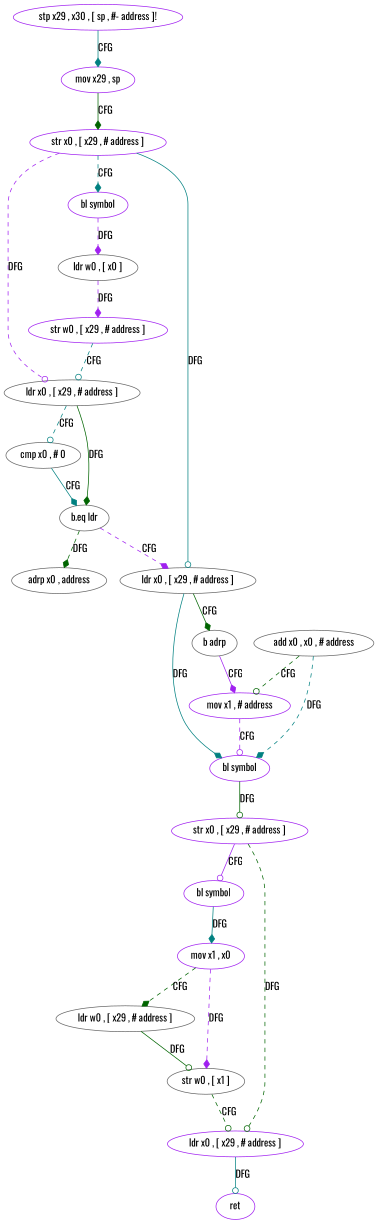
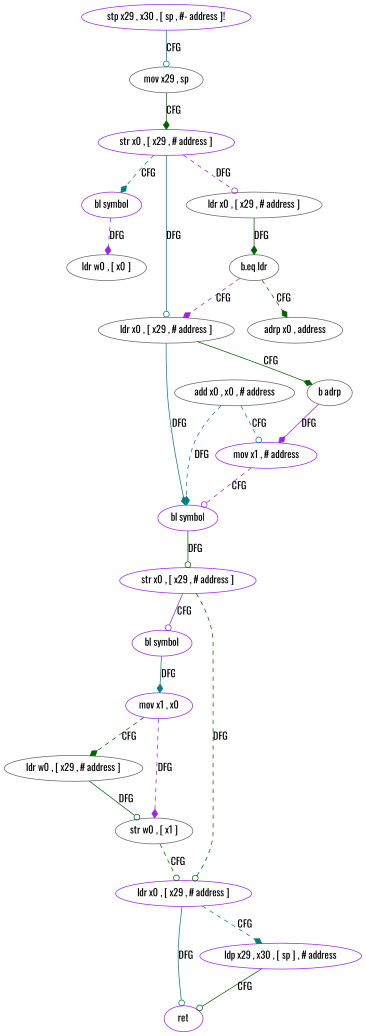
edge "stp x29 , x30 , [ sp , #- address ]!" -> "mov x29 , sp": arrowhead diamond -> odot
node "mov x29 , sp": color purple -> gray40
node "str w0 , [ x29 , # address ]": removed
node "cmp x0 , # 0": removed
edge "b.eq ldr" -> "adrp x0 , address": label "DFG" -> "CFG"
edge "add x0 , x0 , # address" -> "mov x1 , # address": color darkgreen -> teal
edge "b adrp" -> "mov x1 , # address": label "CFG" -> "DFG"
node "ldp x29 , x30 , [ sp ] , # address": added
